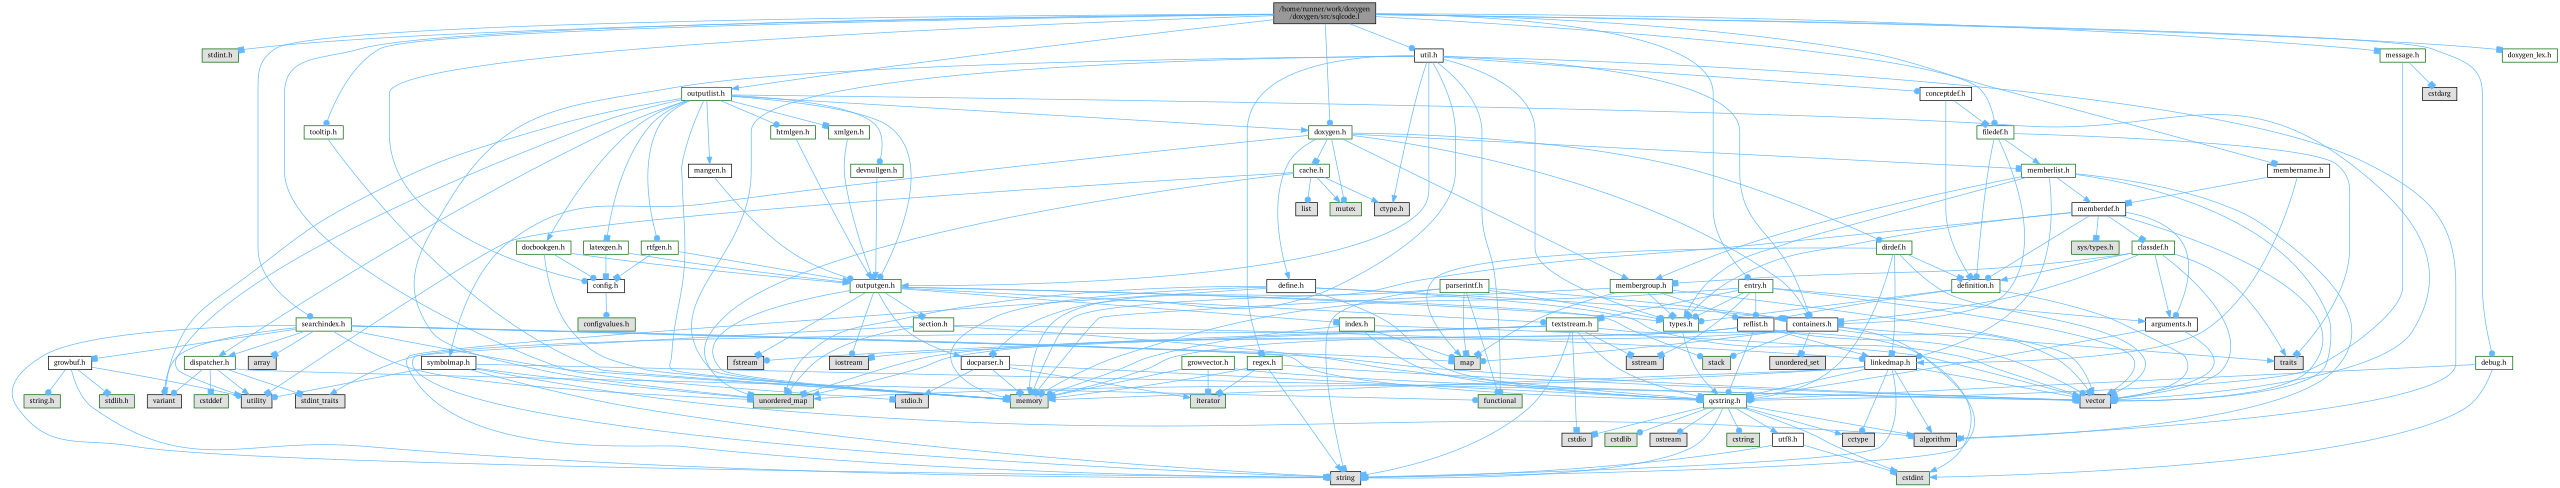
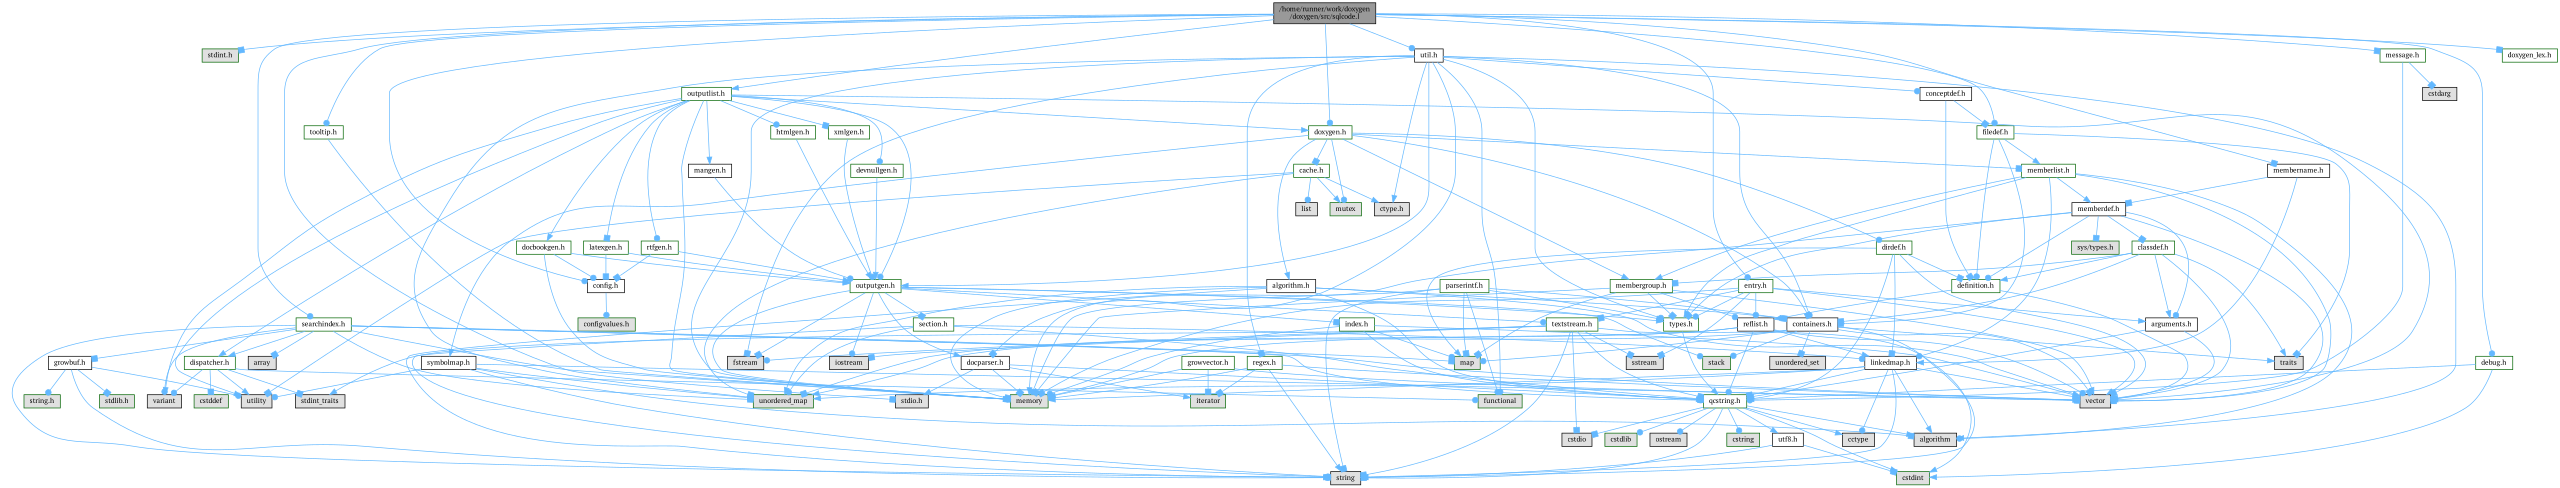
edge "util.h" -> "fstream": added
node "define.h": label "define.h" -> "algorithm.h"
edge "definition.h" -> "types.h": removed
